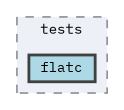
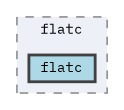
cluster "tests": label "tests" -> "flatc"
